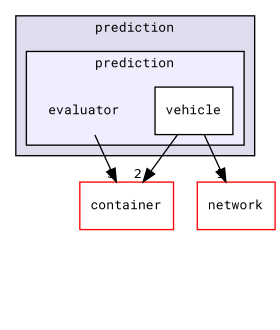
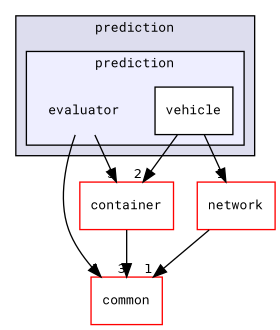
node "common": added
